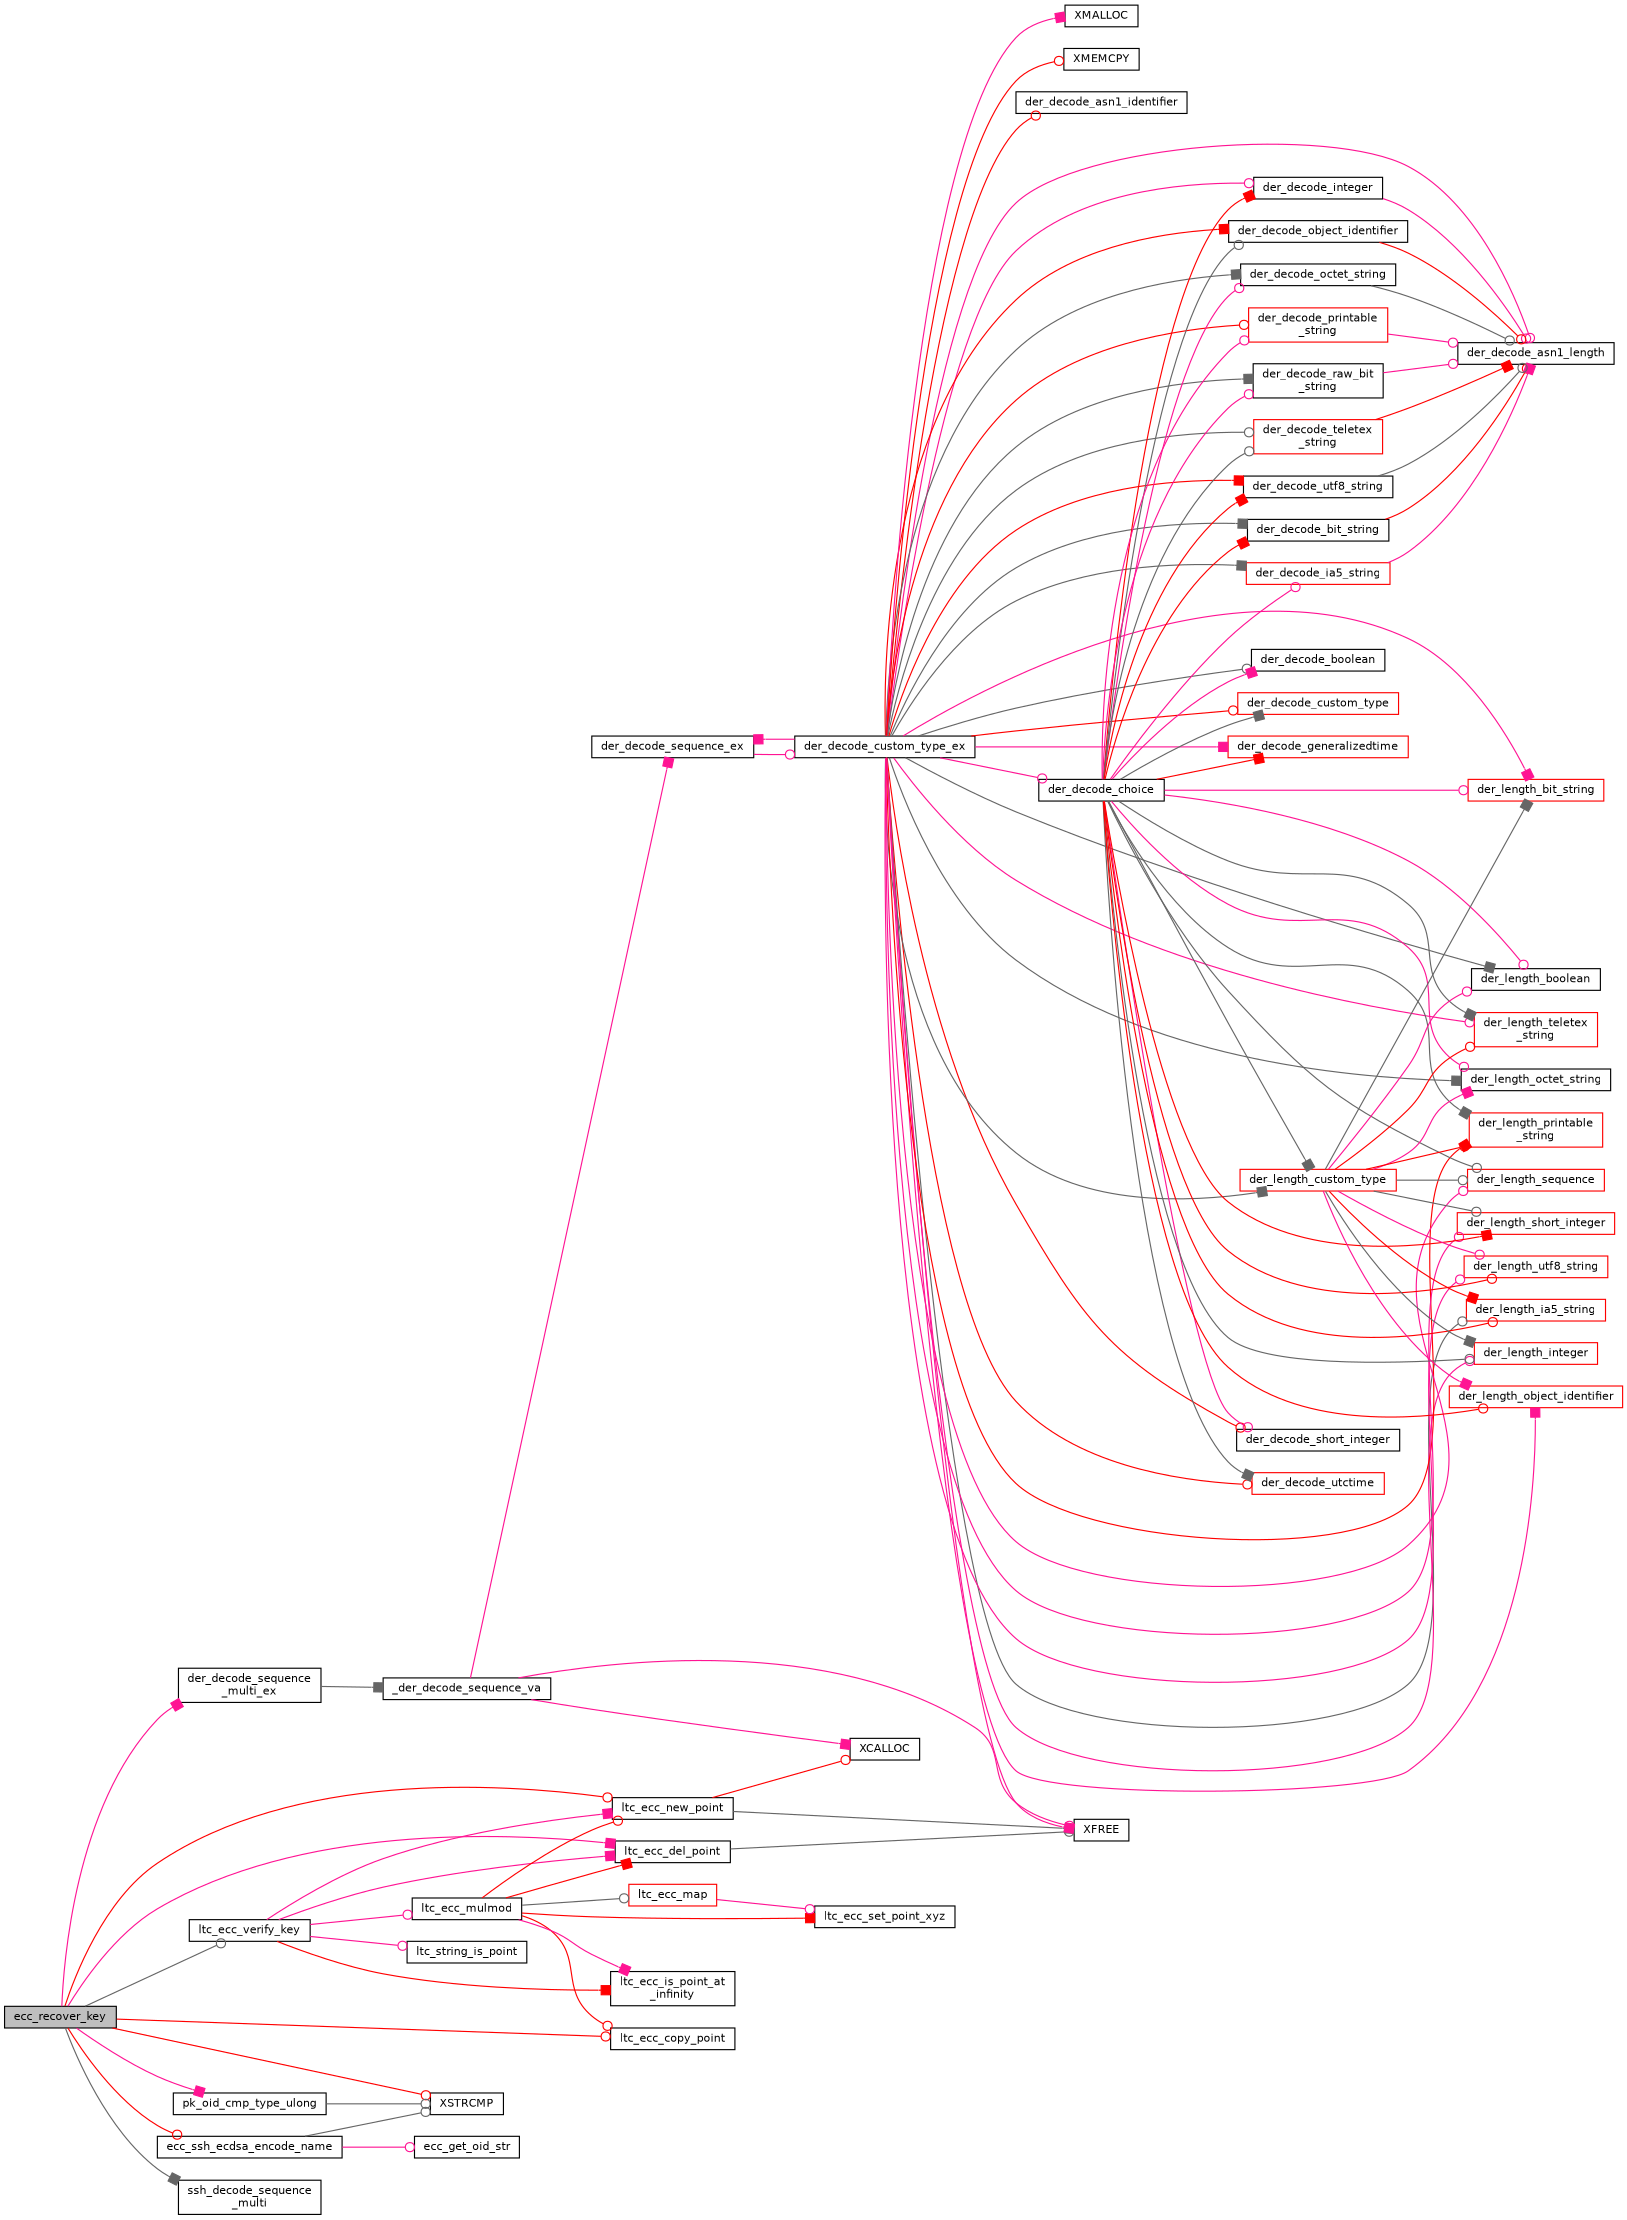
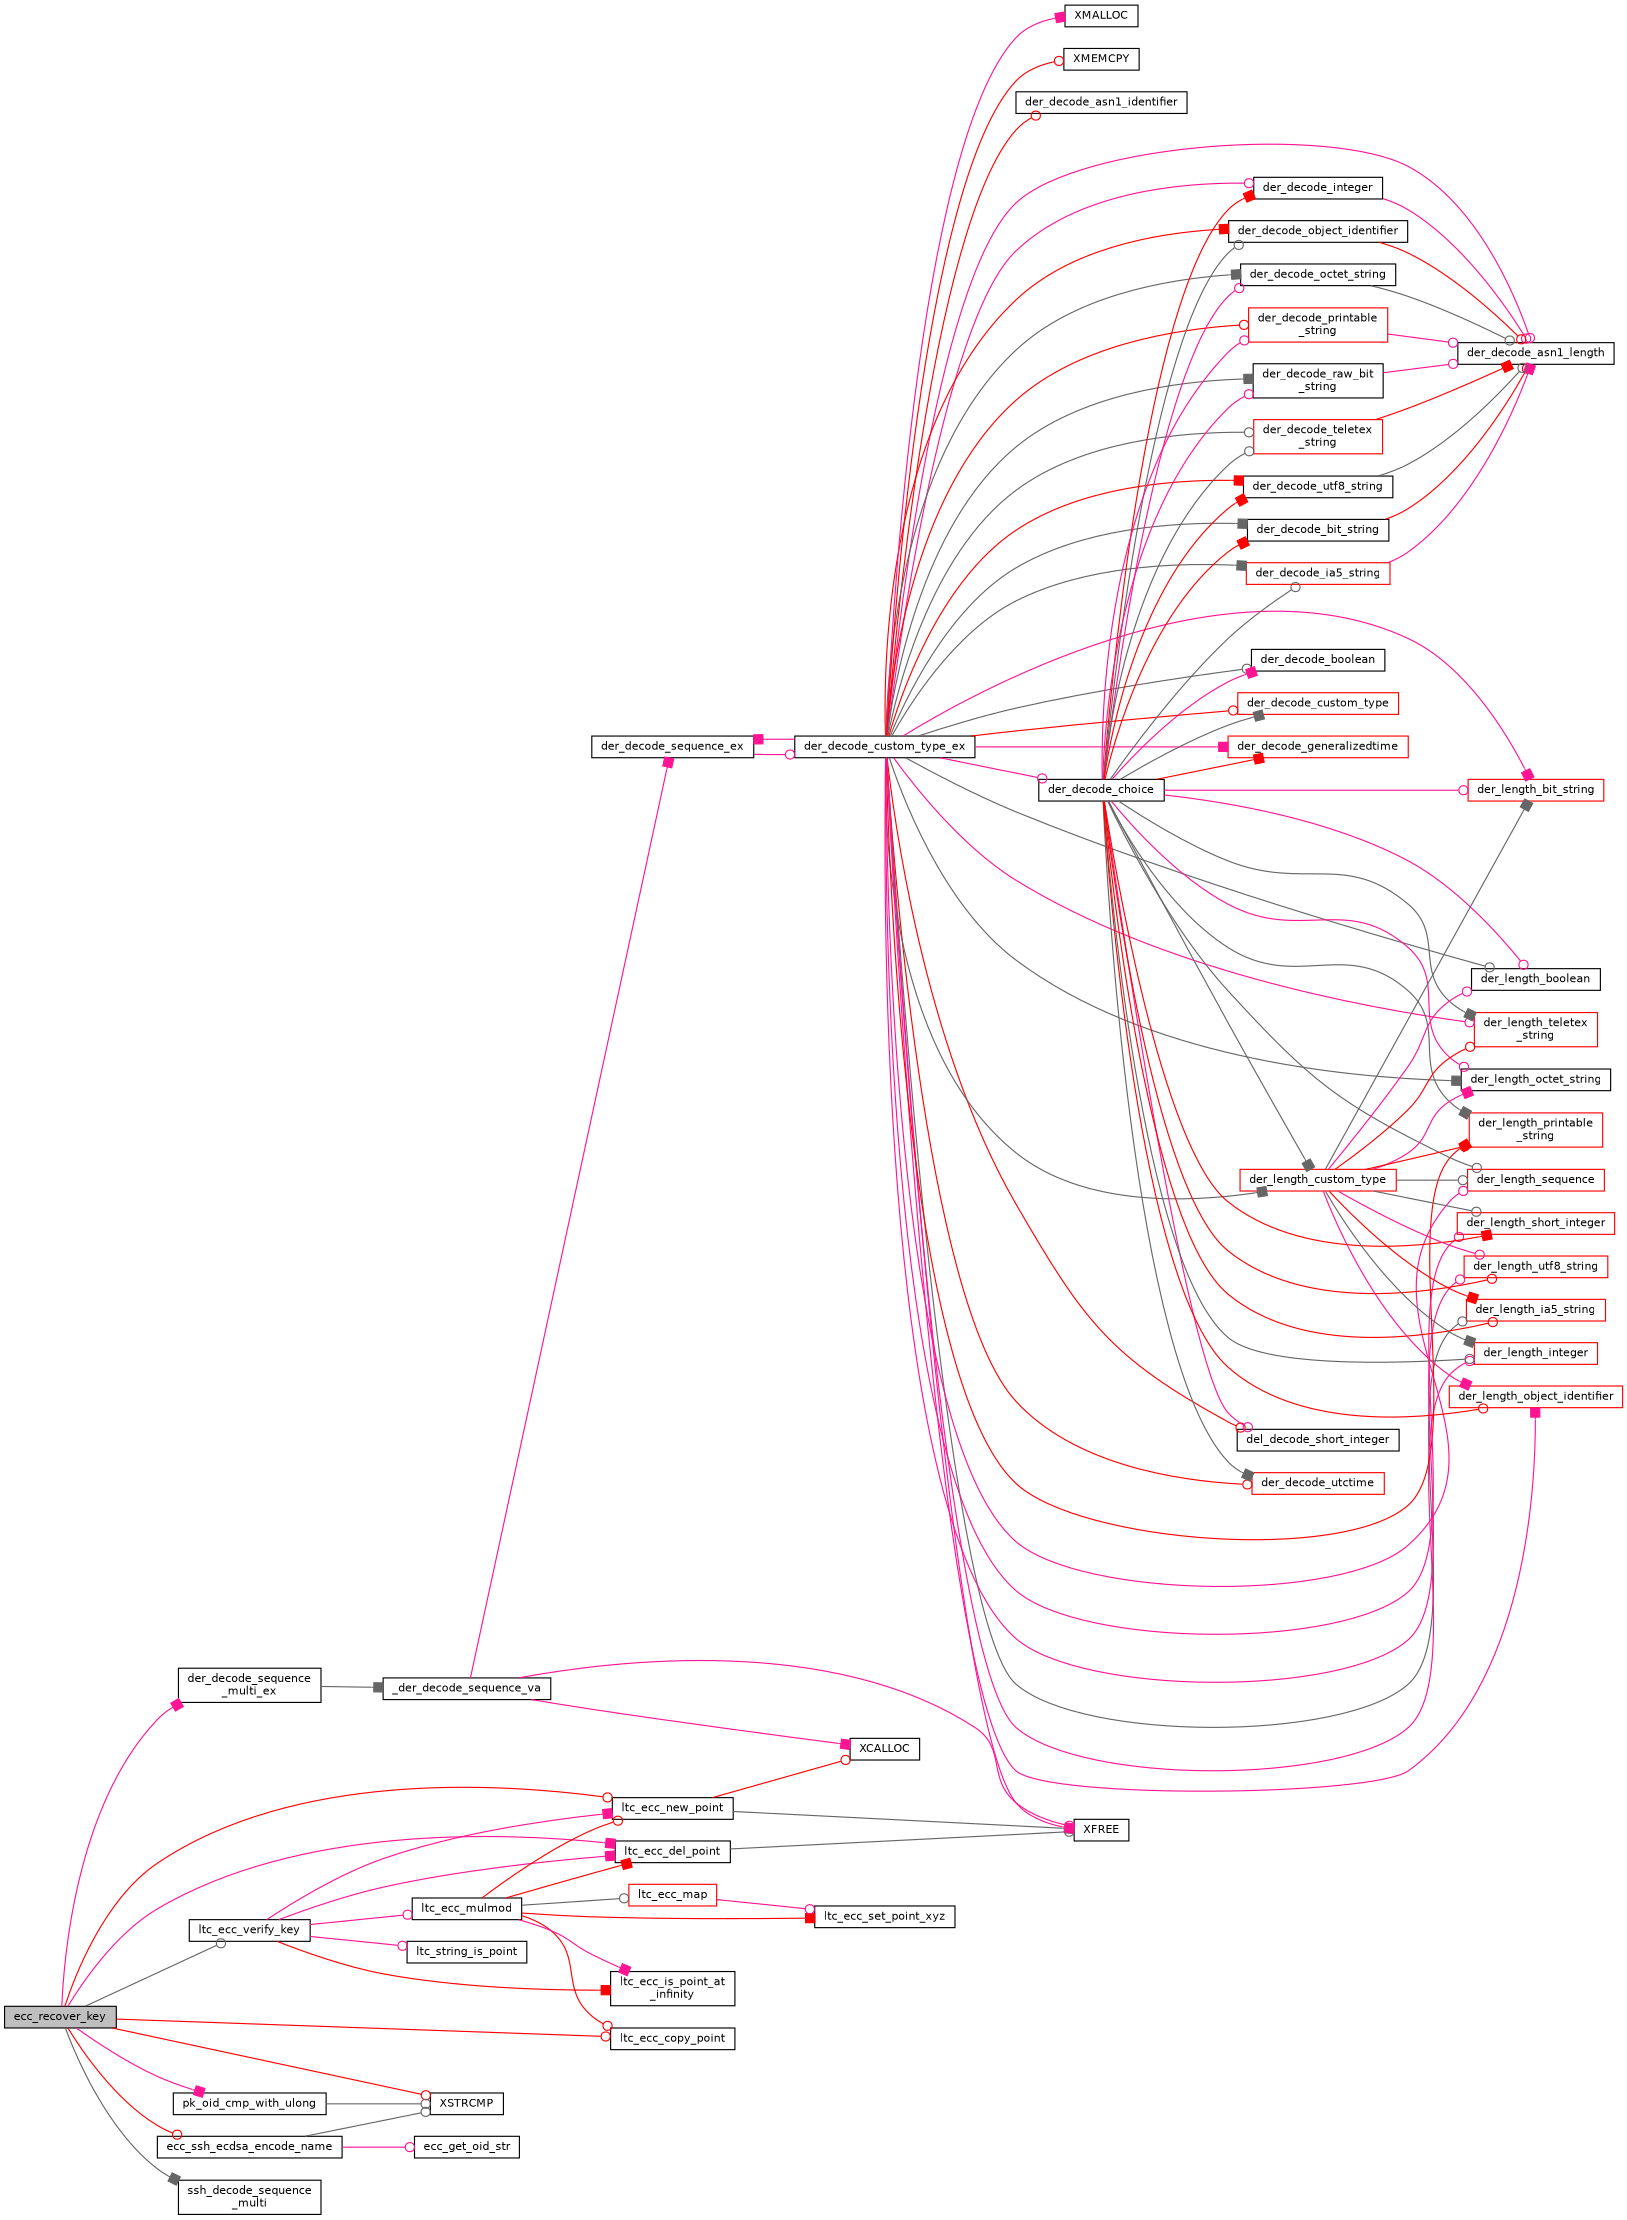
edge "der_decode_choice" -> "der_decode_ia5_string": color deeppink -> gray40
edge "der_decode_custom_type_ex" -> "der_length_boolean": arrowhead box -> odot
node "der_decode_short_integer": label "der_decode_short_integer" -> "del_decode_short_integer"
node "pk_oid_cmp_type_ulong": label "pk_oid_cmp_type_ulong" -> "pk_oid_cmp_with_ulong"
